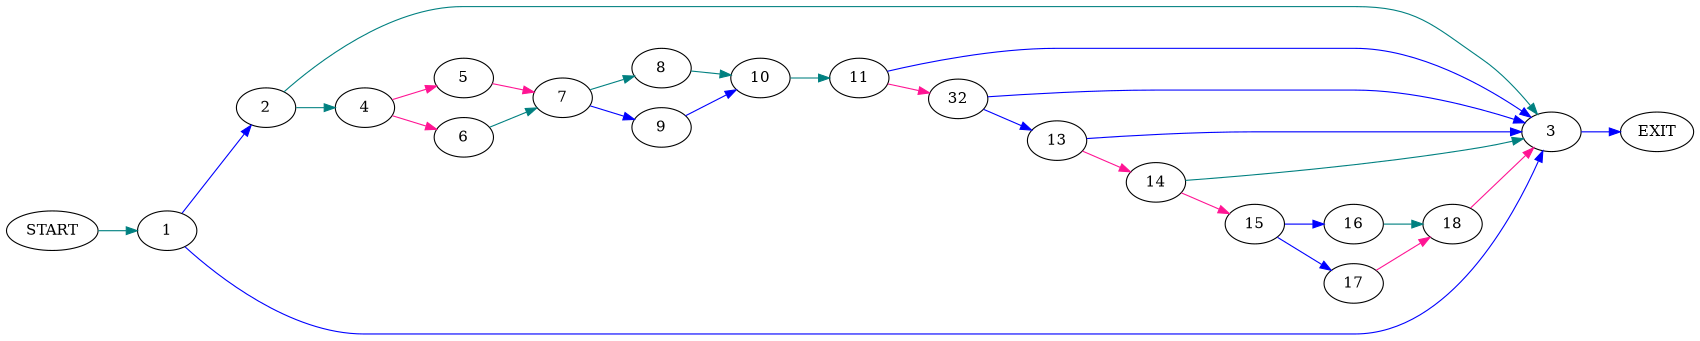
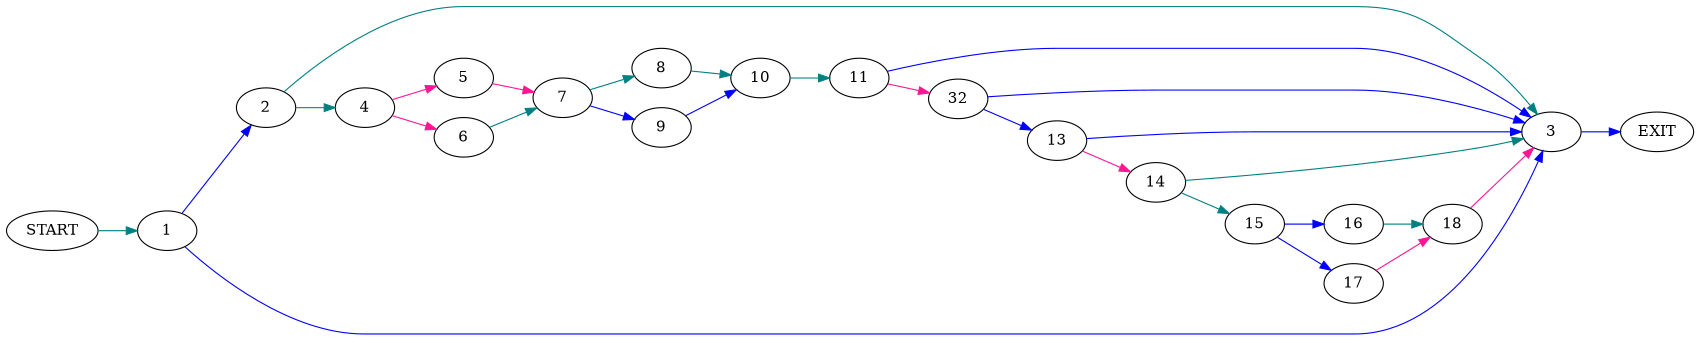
edge "14" -> "15": color deeppink -> teal
